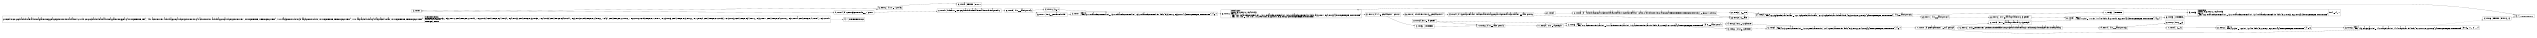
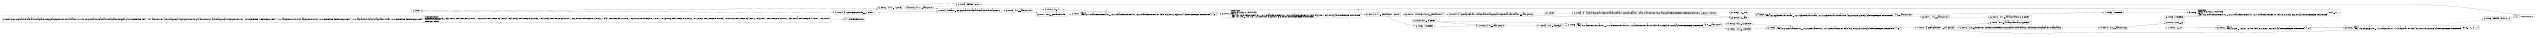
node "49: 0x0008": added
node "68: 0x0054": removed
